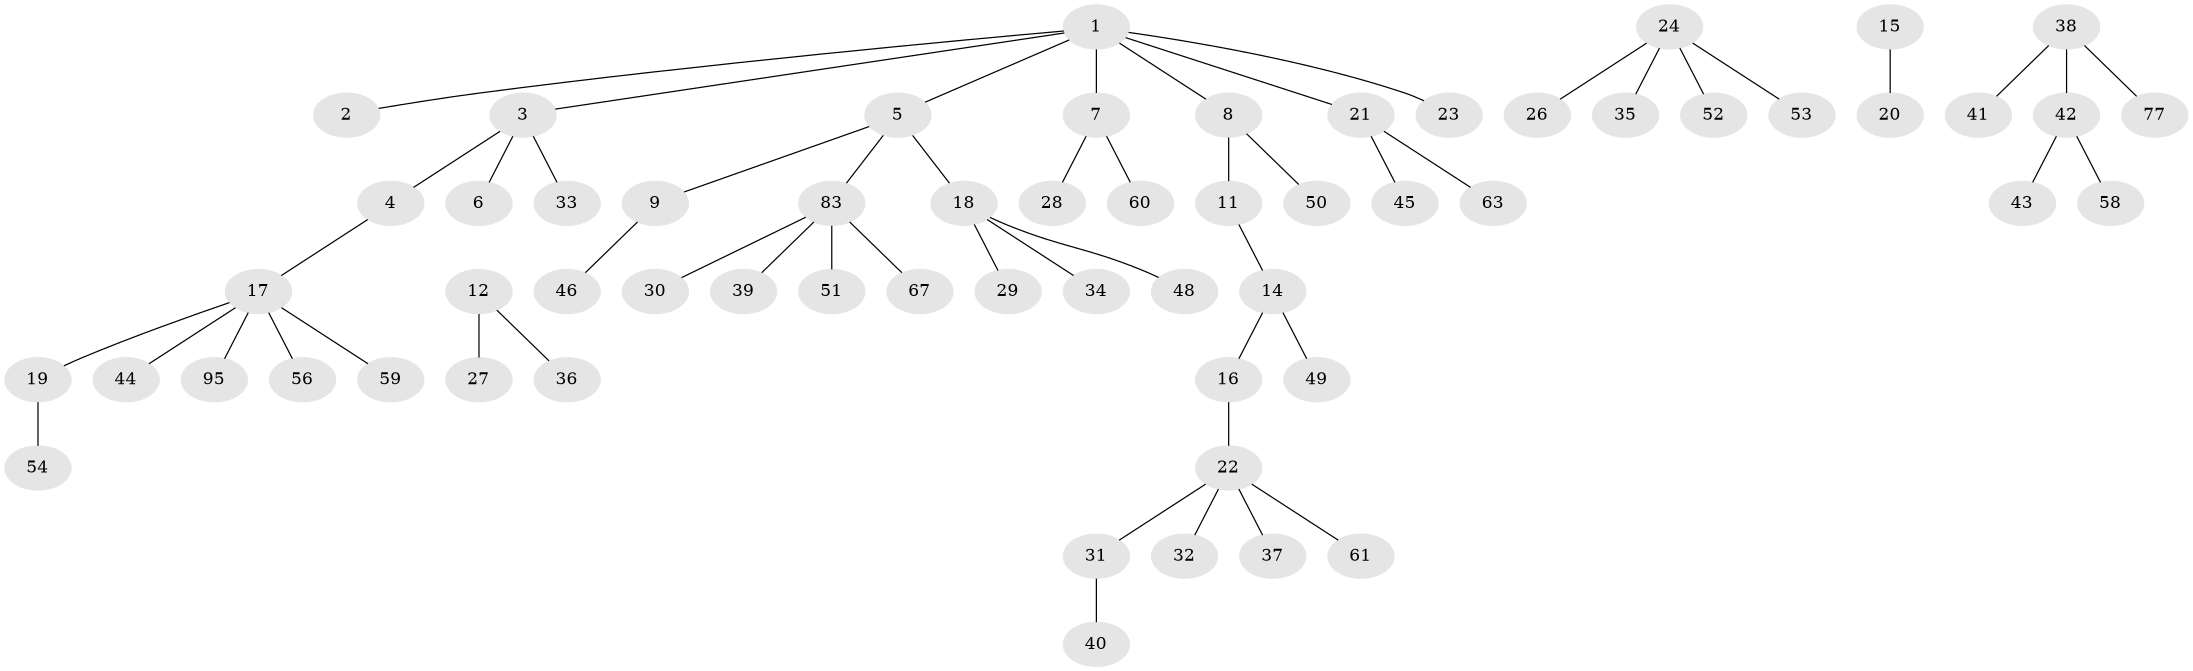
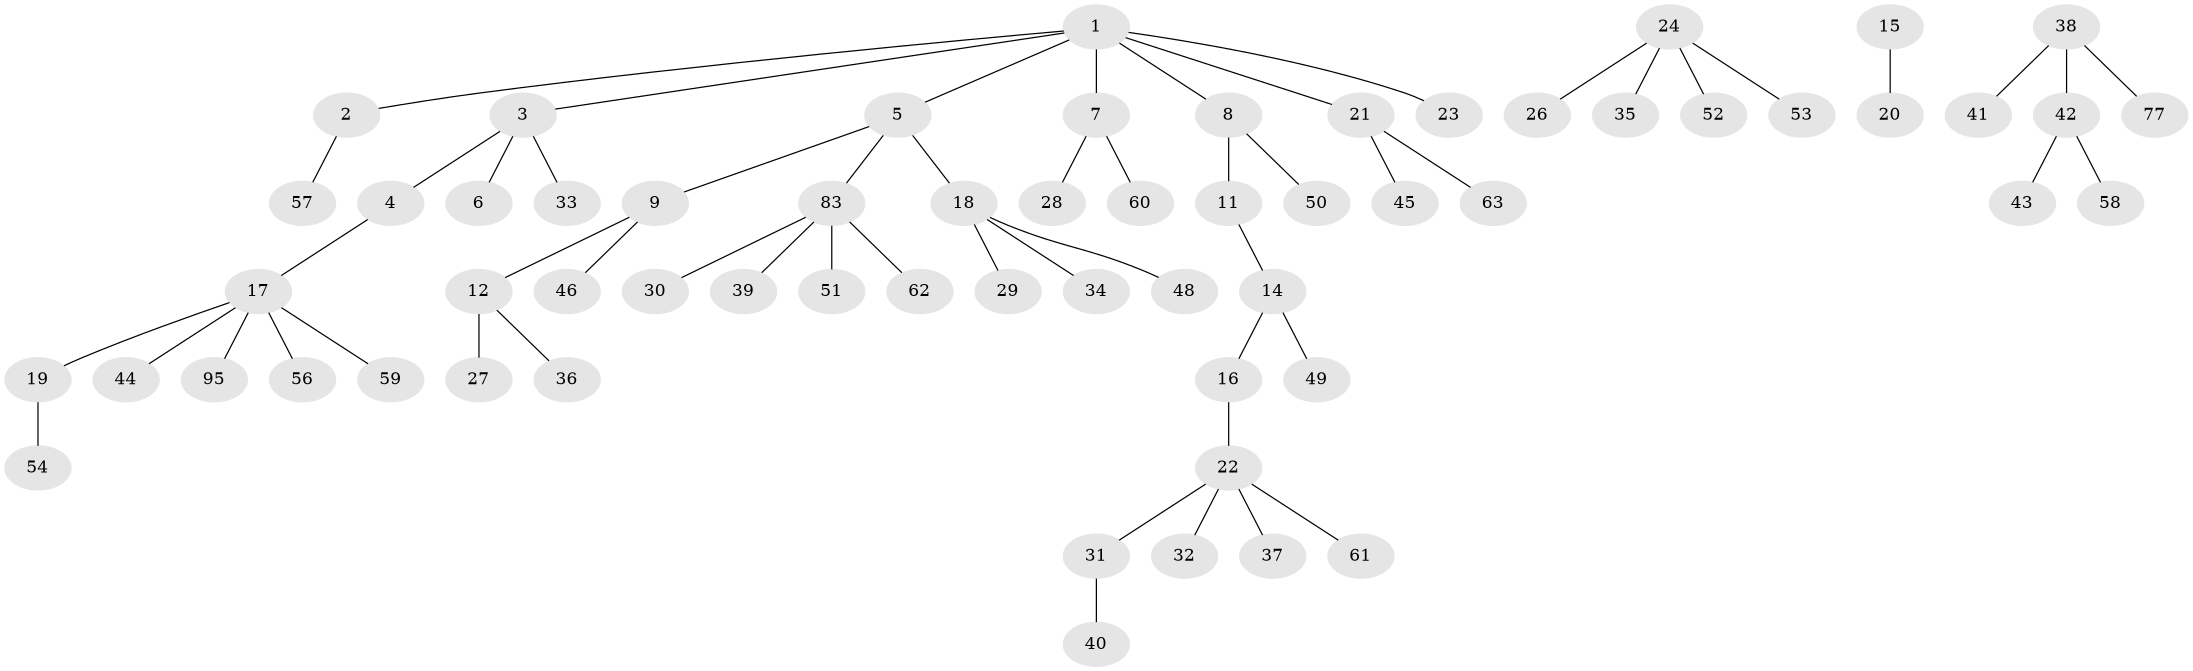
node "57": added
edge "9" -- "12": added
node "67": label "67" -> "62"
